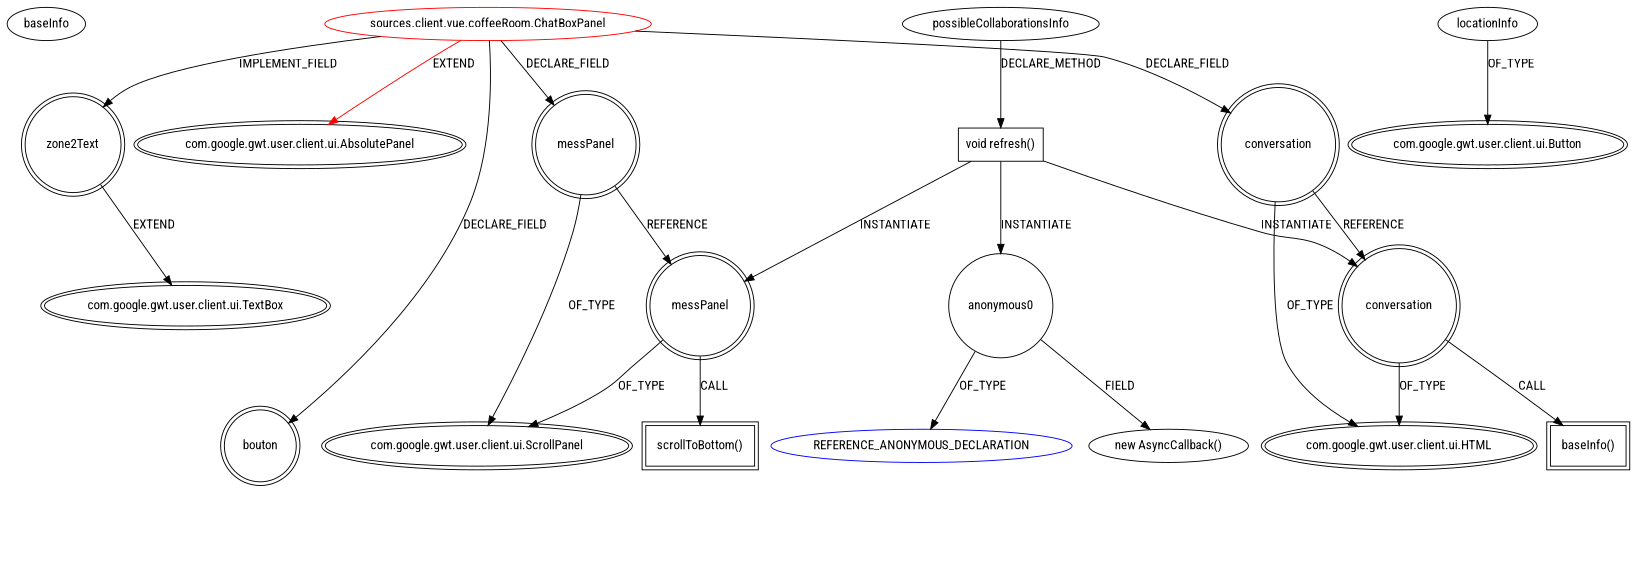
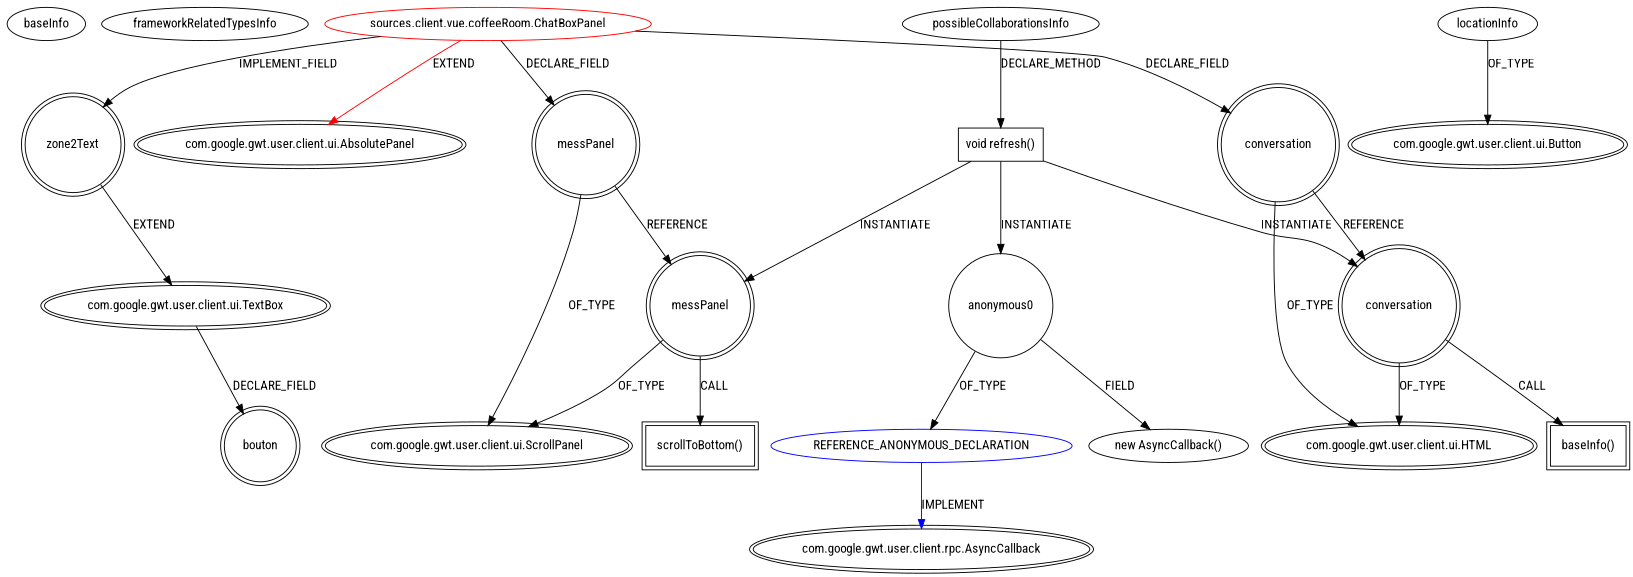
node "frameworkRelatedTypesInfo": added
edge "sources.client.vue.coffeeRoom.ChatBoxPanel" -> "bouton": now "com.google.gwt.user.client.ui.TextBox" -> "bouton"
node "com.google.gwt.user.client.rpc.AsyncCallback": added
